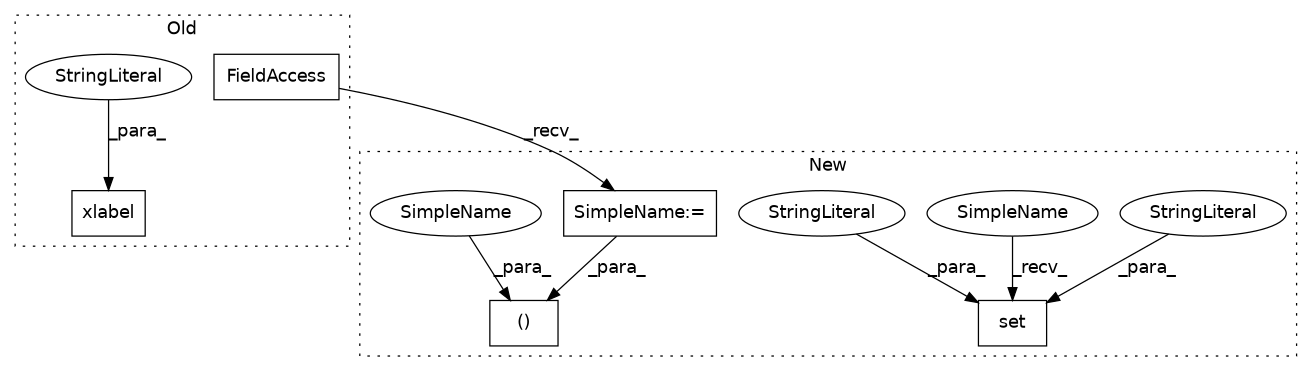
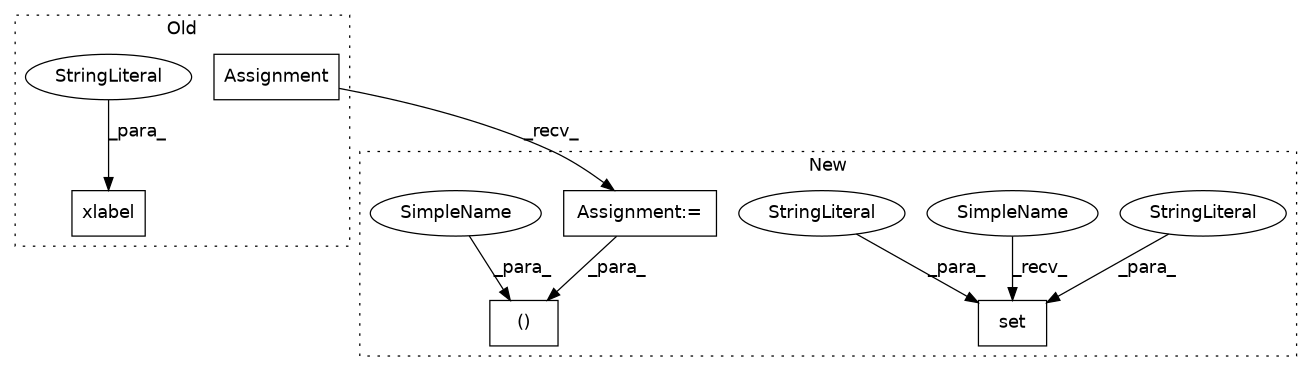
node "FieldAccess": label "FieldAccess" -> "Assignment"
node "SimpleName:=": label "SimpleName:=" -> "Assignment:="
